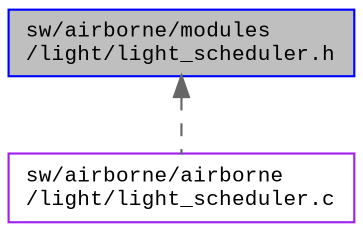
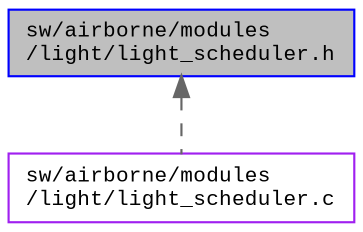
node "sw/airborne/airborne /light/light_scheduler.c": label "sw/airborne/airborne /light/light_scheduler.c" -> "sw/airborne/modules /light/light_scheduler.c"
